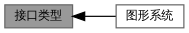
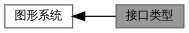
edge "图形系统" -> "接口类型": reversed
